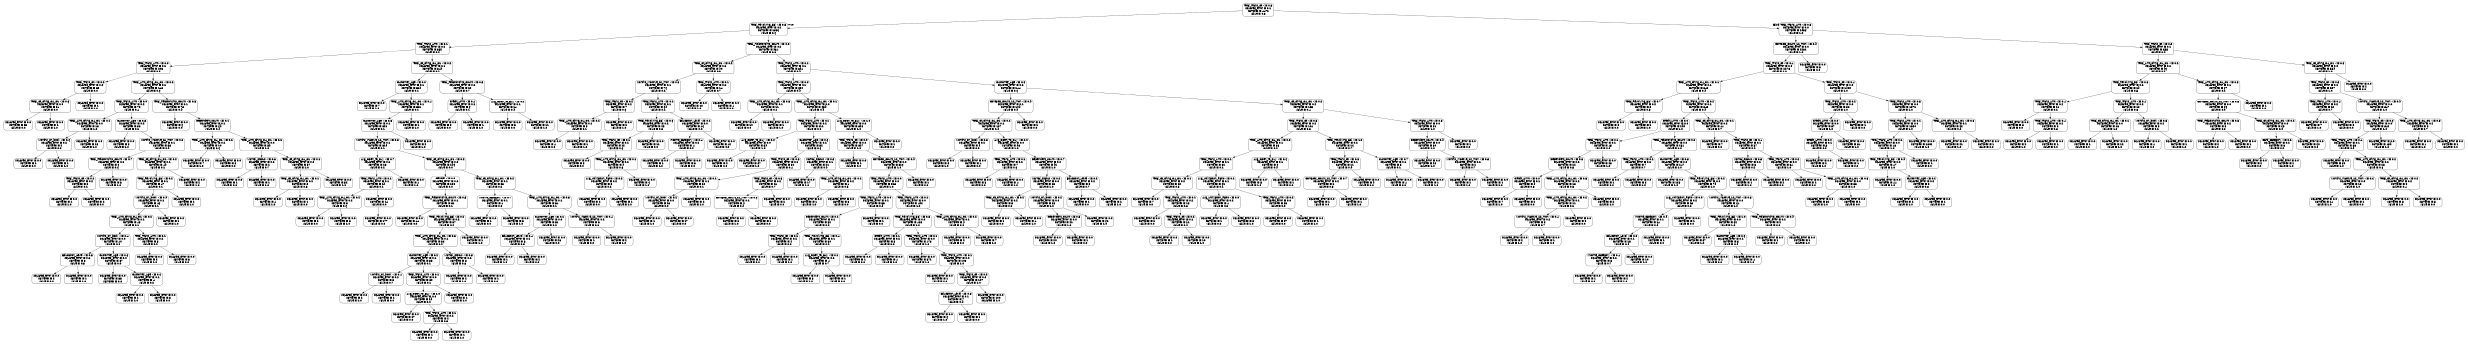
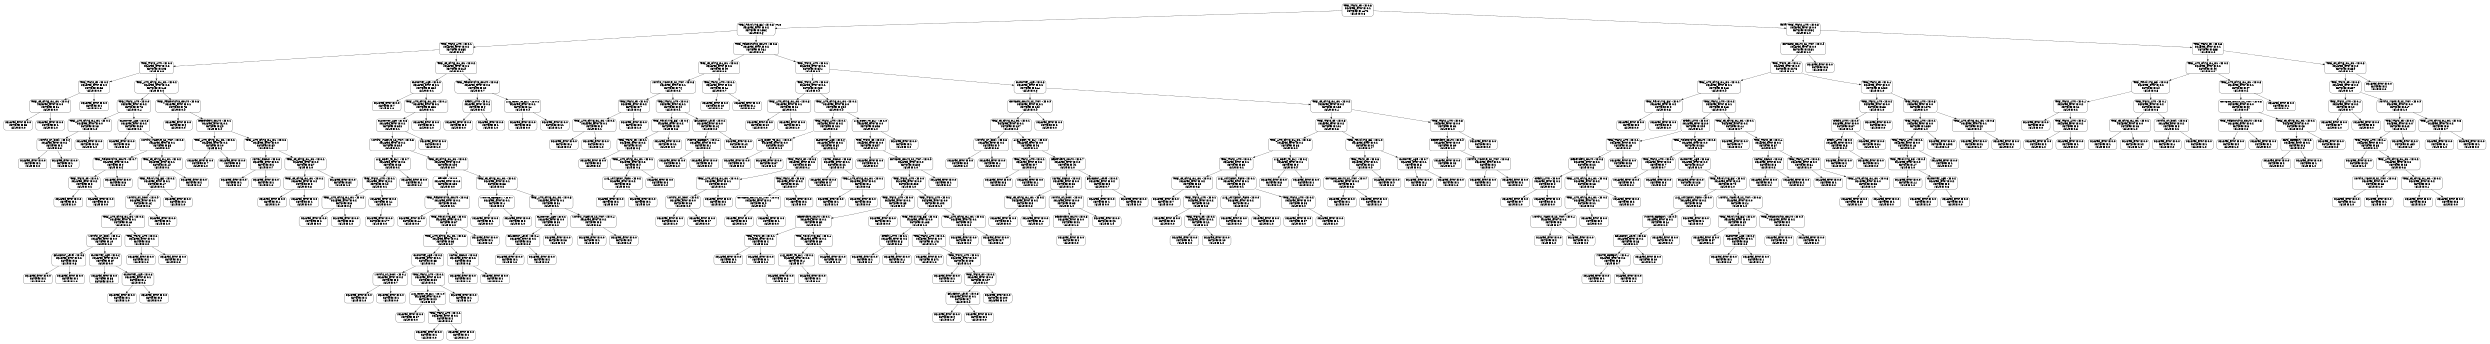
node "squared_error = 0.0 samples = 20 value = 1.0": removed
node "squared_error = 0.0 samples = 26 value = 1.0": added
